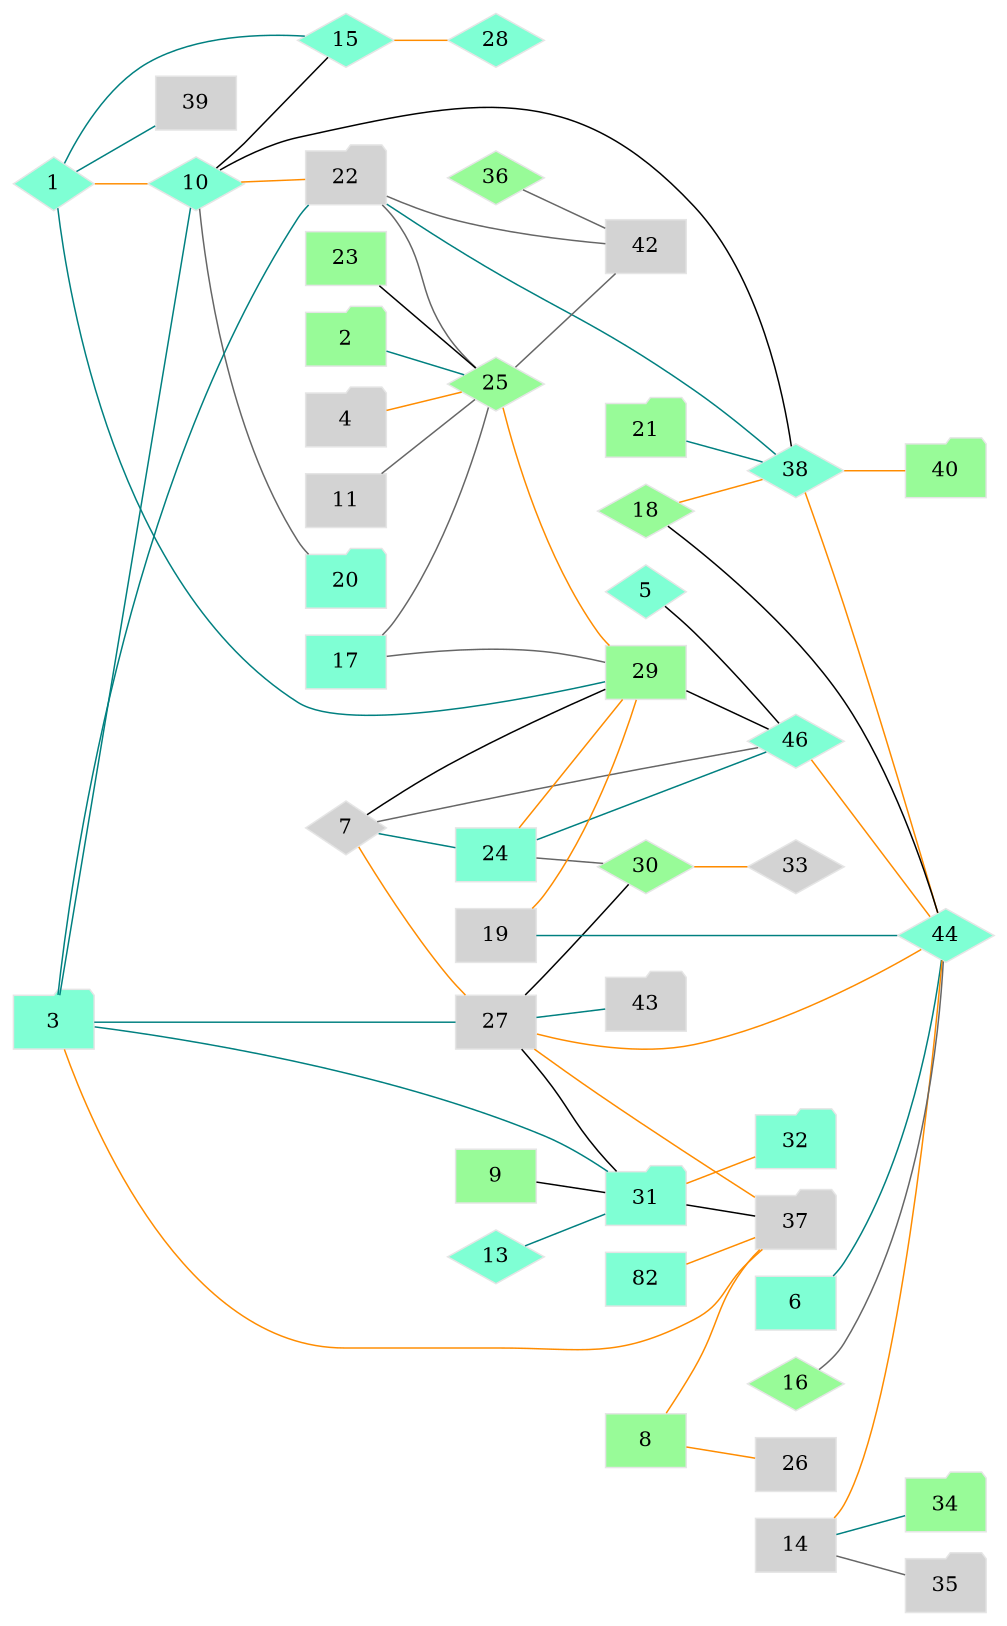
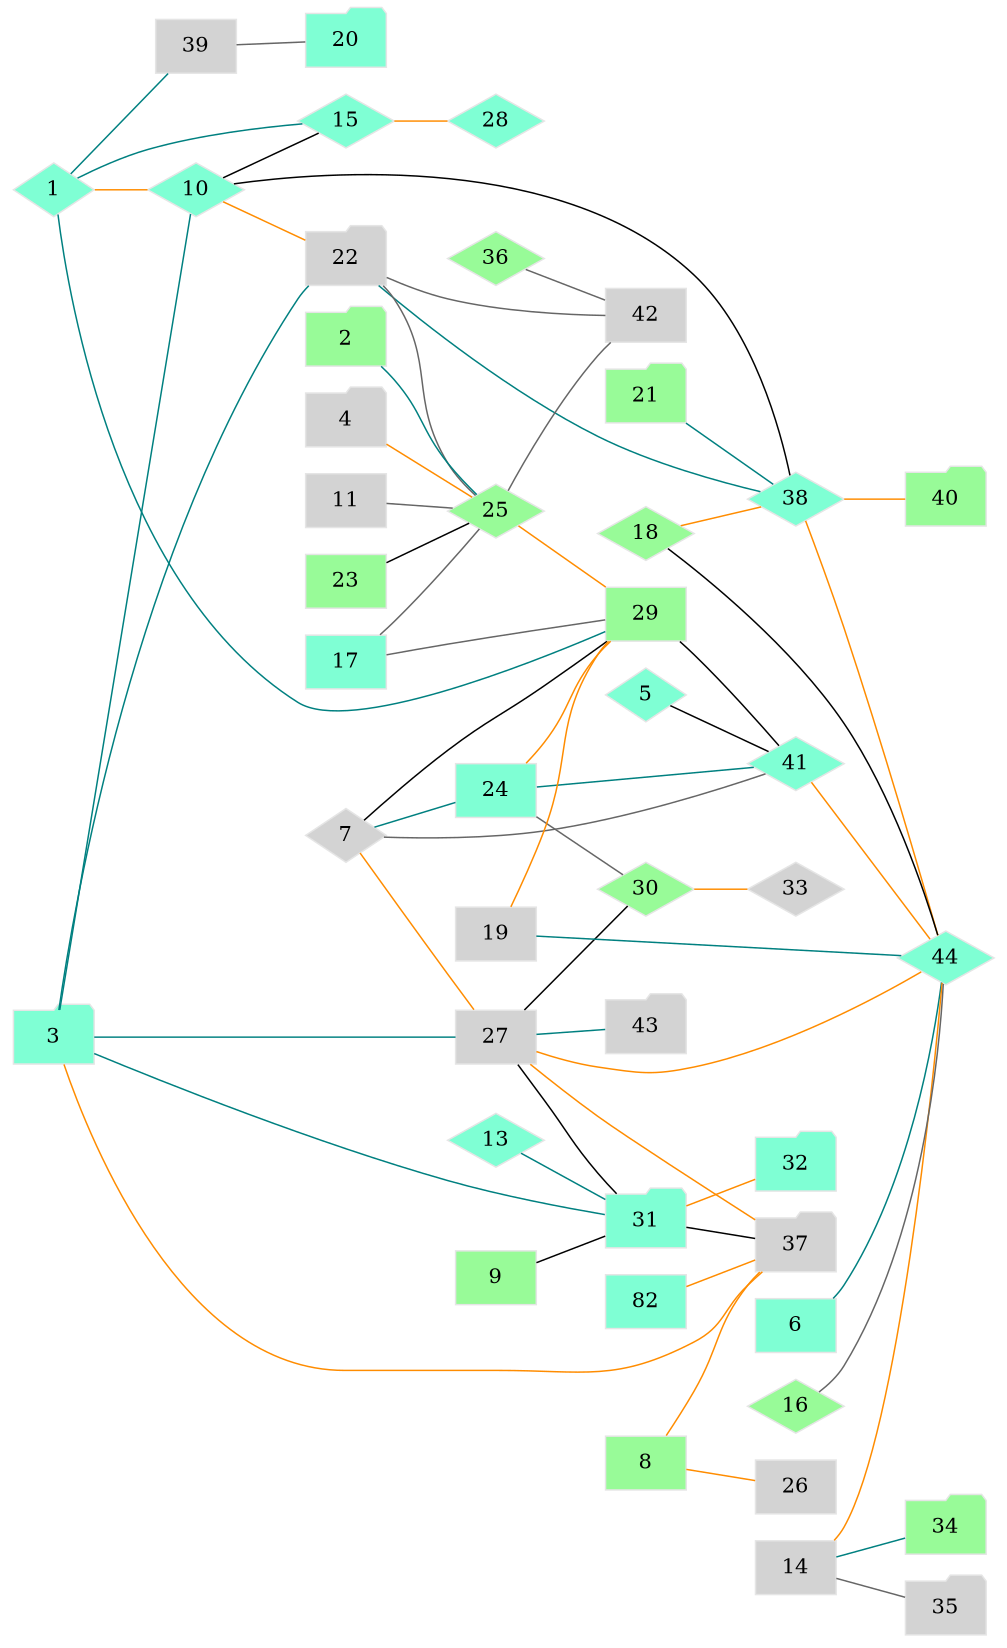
edge "10" -- "20": now "39" -- "20"
node "46": label "46" -> "41"
